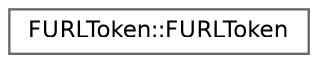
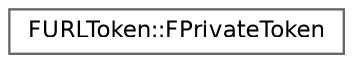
node "FURLToken::FURLToken": label "FURLToken::FURLToken" -> "FURLToken::FPrivateToken"
